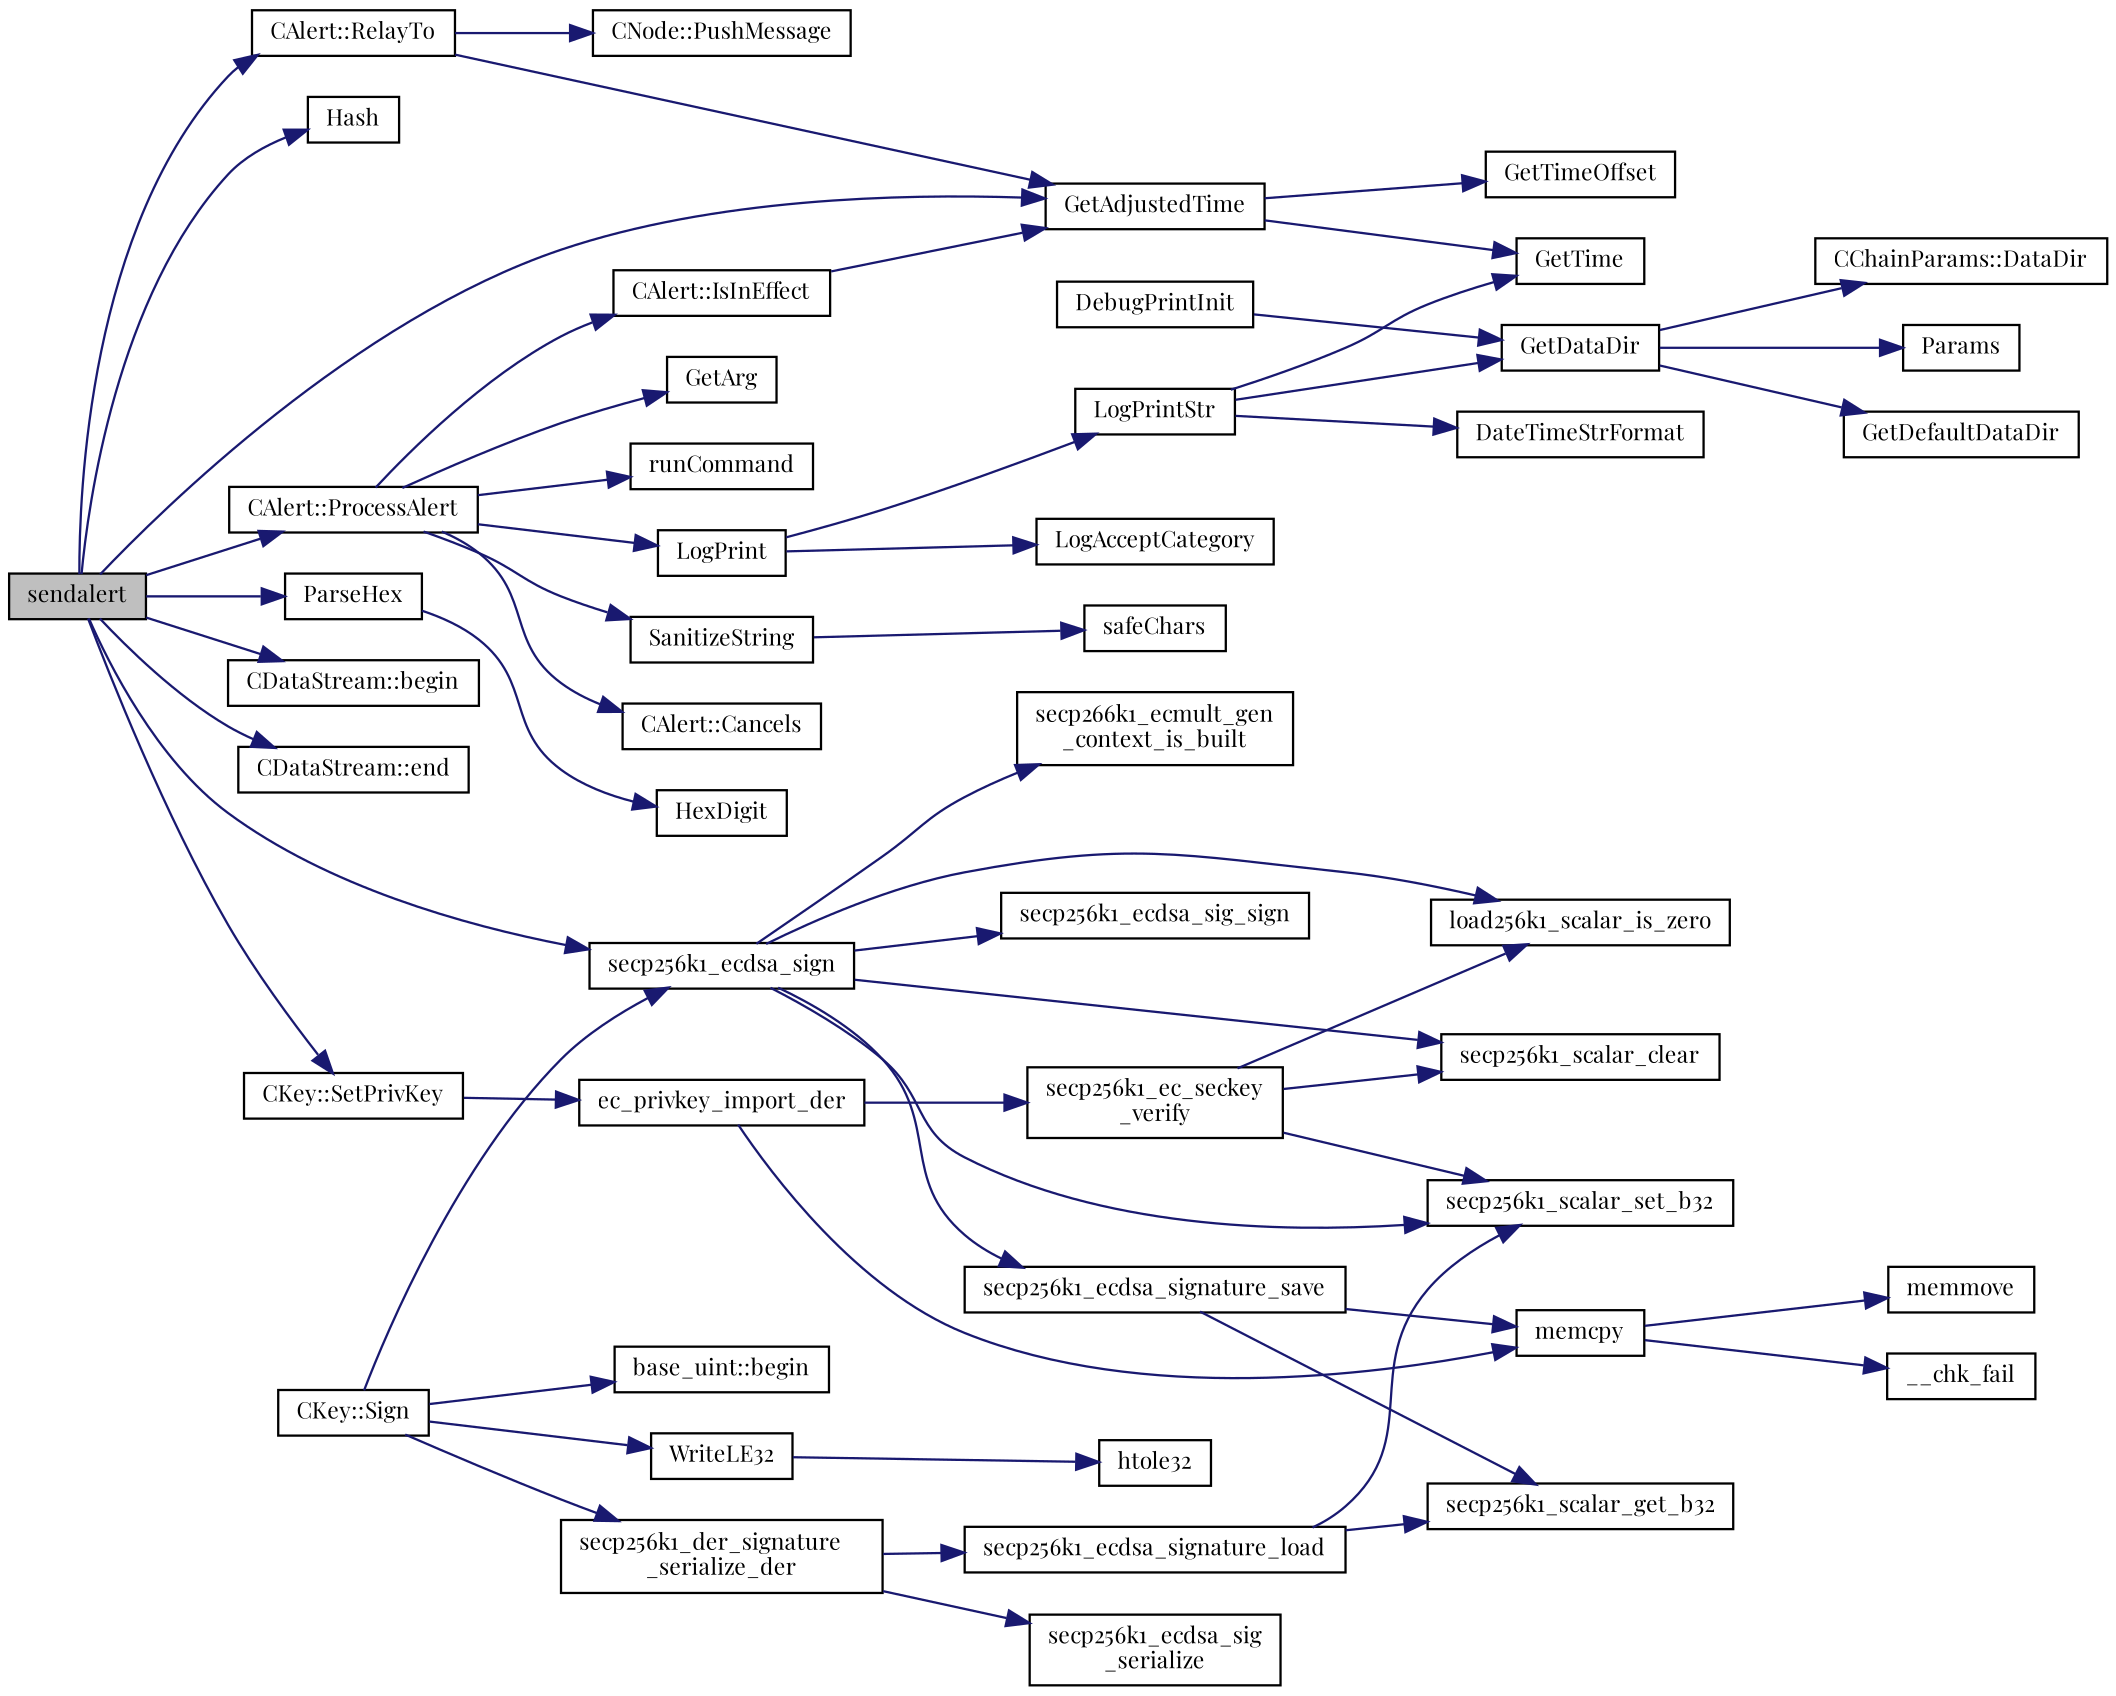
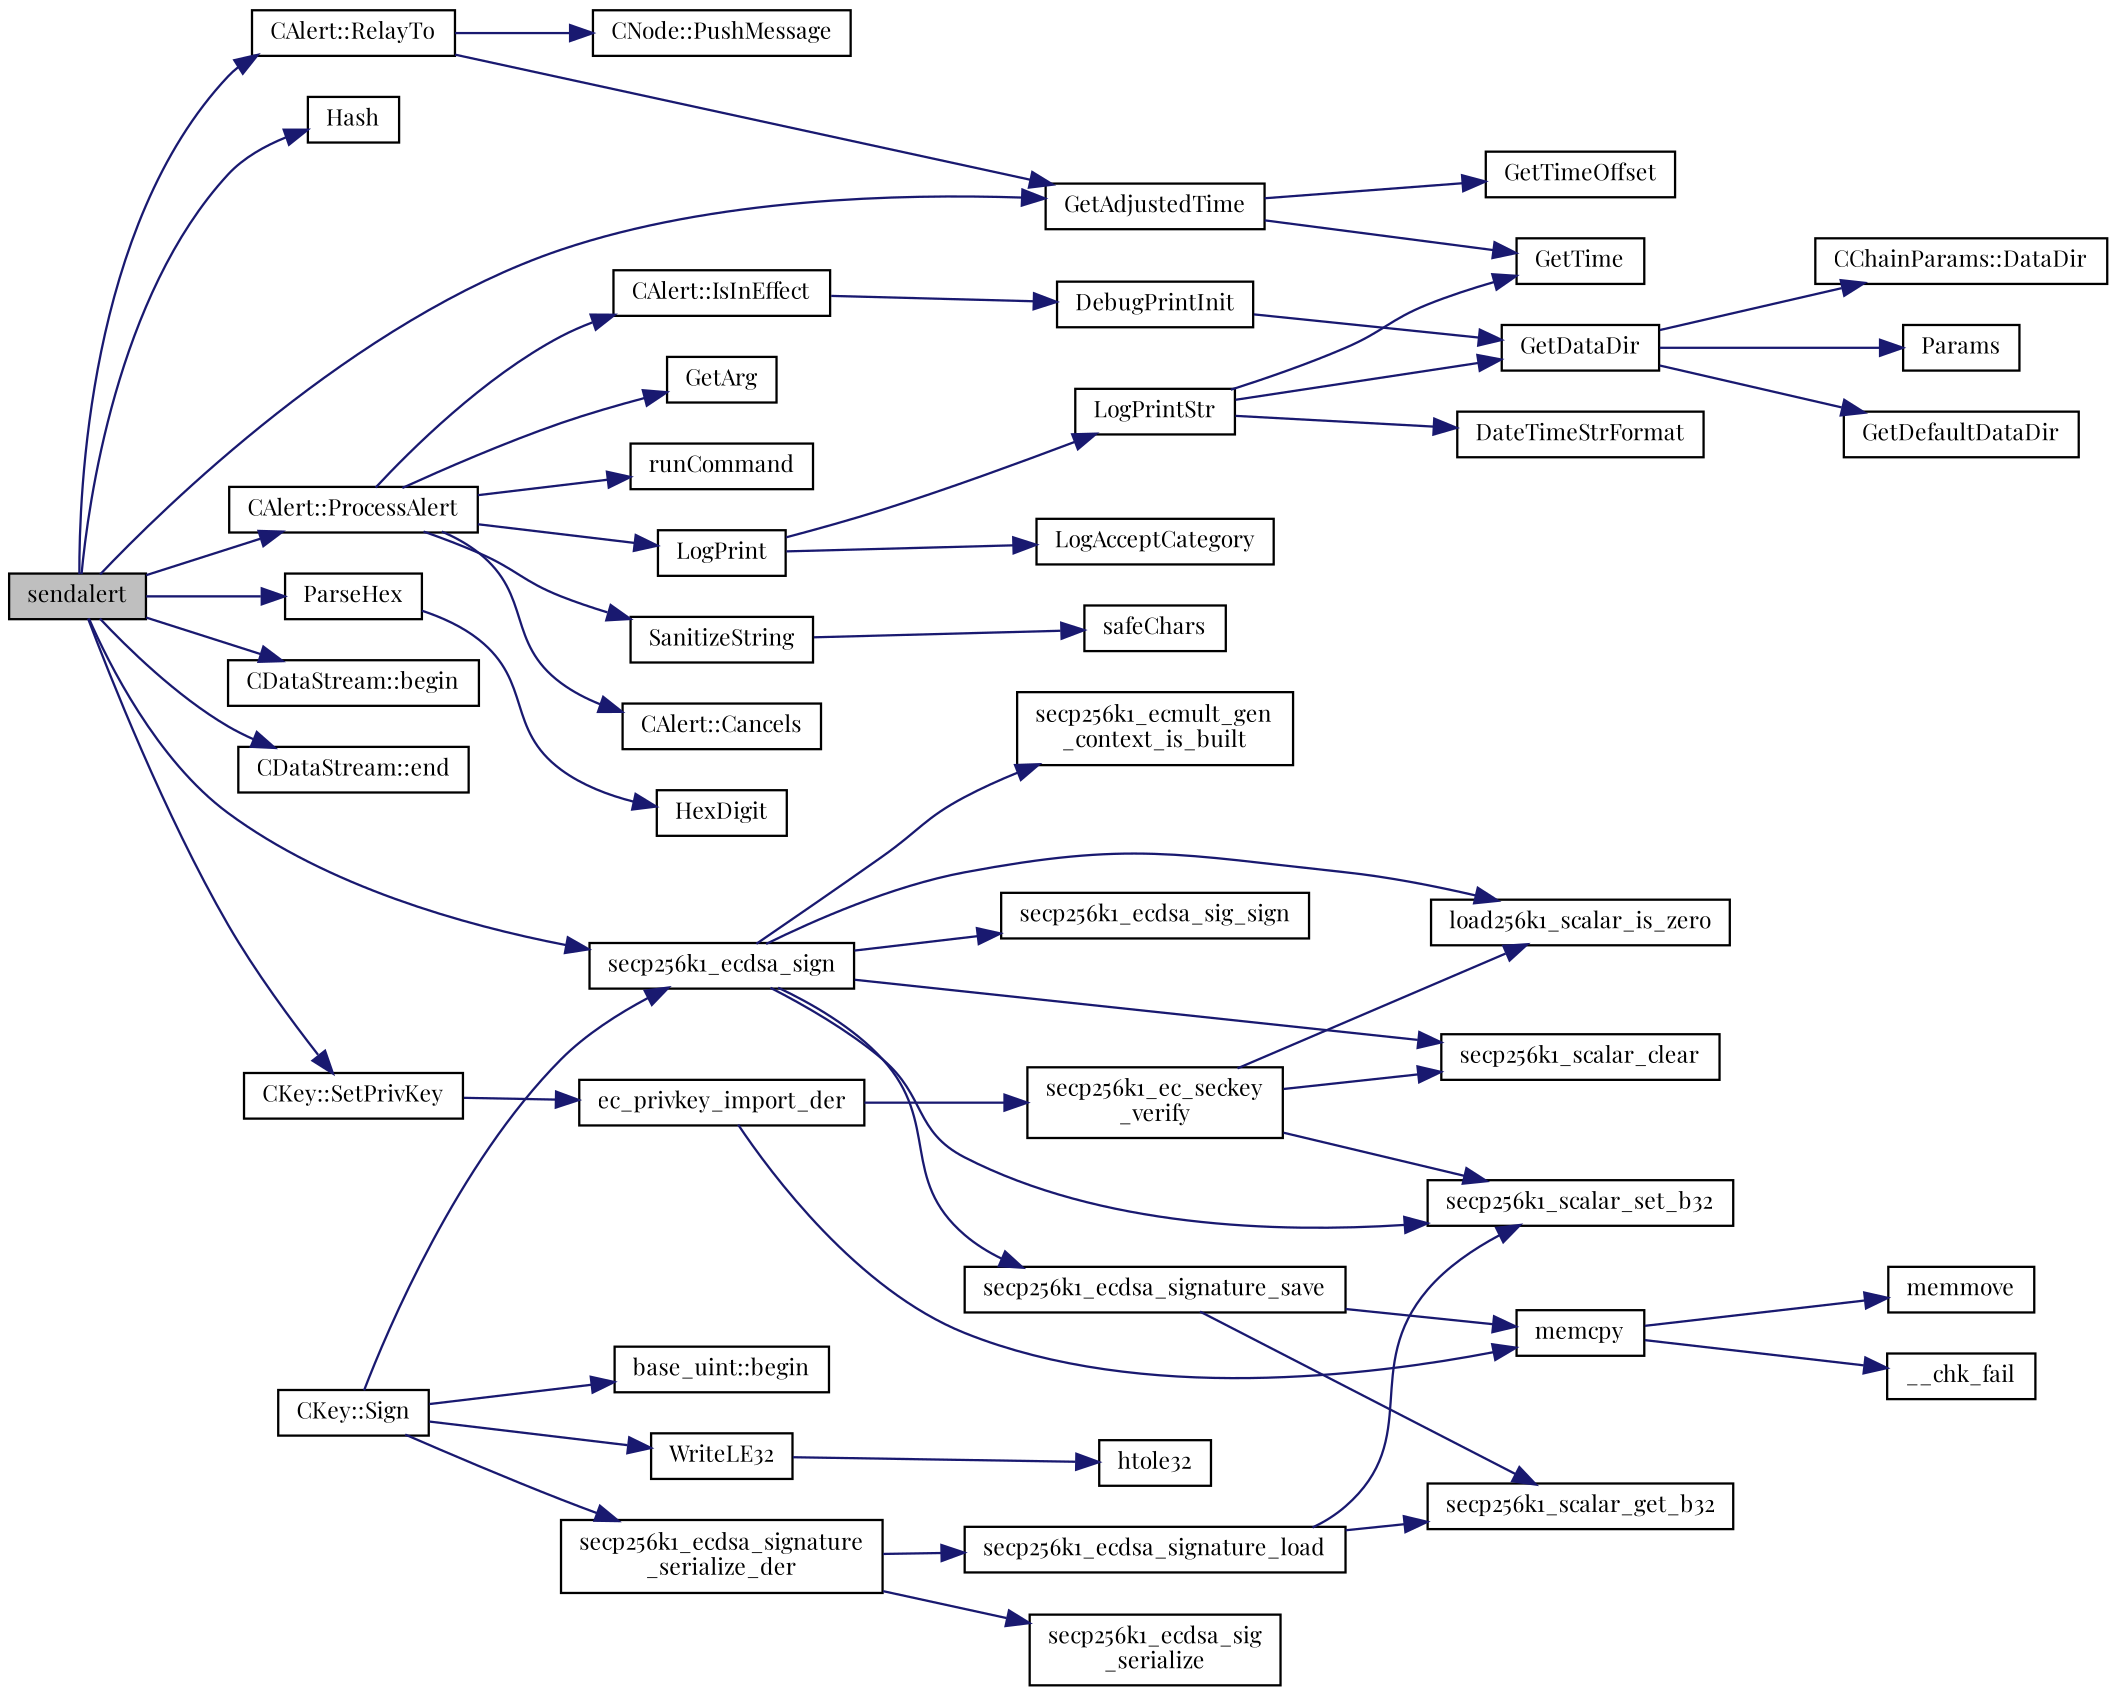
edge "CAlert::IsInEffect" -> "GetAdjustedTime": now "CAlert::IsInEffect" -> "DebugPrintInit"
node "secp266k1_ecmult_gen _context_is_built": label "secp266k1_ecmult_gen _context_is_built" -> "secp256k1_ecmult_gen _context_is_built"
node "secp256k1_der_signature _serialize_der": label "secp256k1_der_signature _serialize_der" -> "secp256k1_ecdsa_signature _serialize_der"
